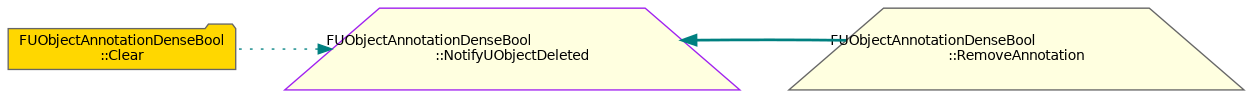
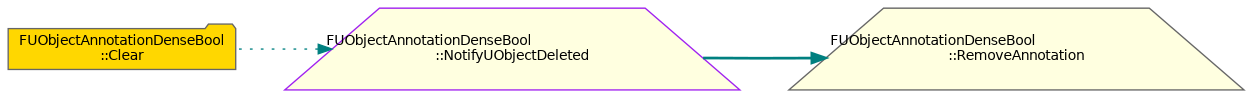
edge "FUObjectAnnotationDenseBool ::RemoveAnnotation" -> "FUObjectAnnotationDenseBool ::NotifyUObjectDeleted": reversed
